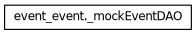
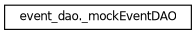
node "event_event._mockEventDAO": label "event_event._mockEventDAO" -> "event_dao._mockEventDAO"
